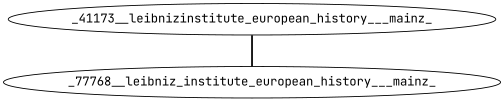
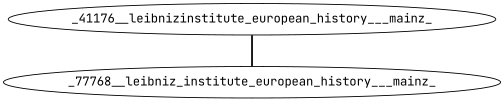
node "_41173__leibnizinstitute_european_history___mainz_": label "_41173__leibnizinstitute_european_history___mainz_" -> "_41176__leibnizinstitute_european_history___mainz_"
